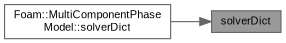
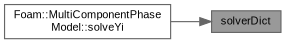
node "Foam::MultiComponentPhase Model::solverDict": label "Foam::MultiComponentPhase Model::solverDict" -> "Foam::MultiComponentPhase Model::solveYi"
